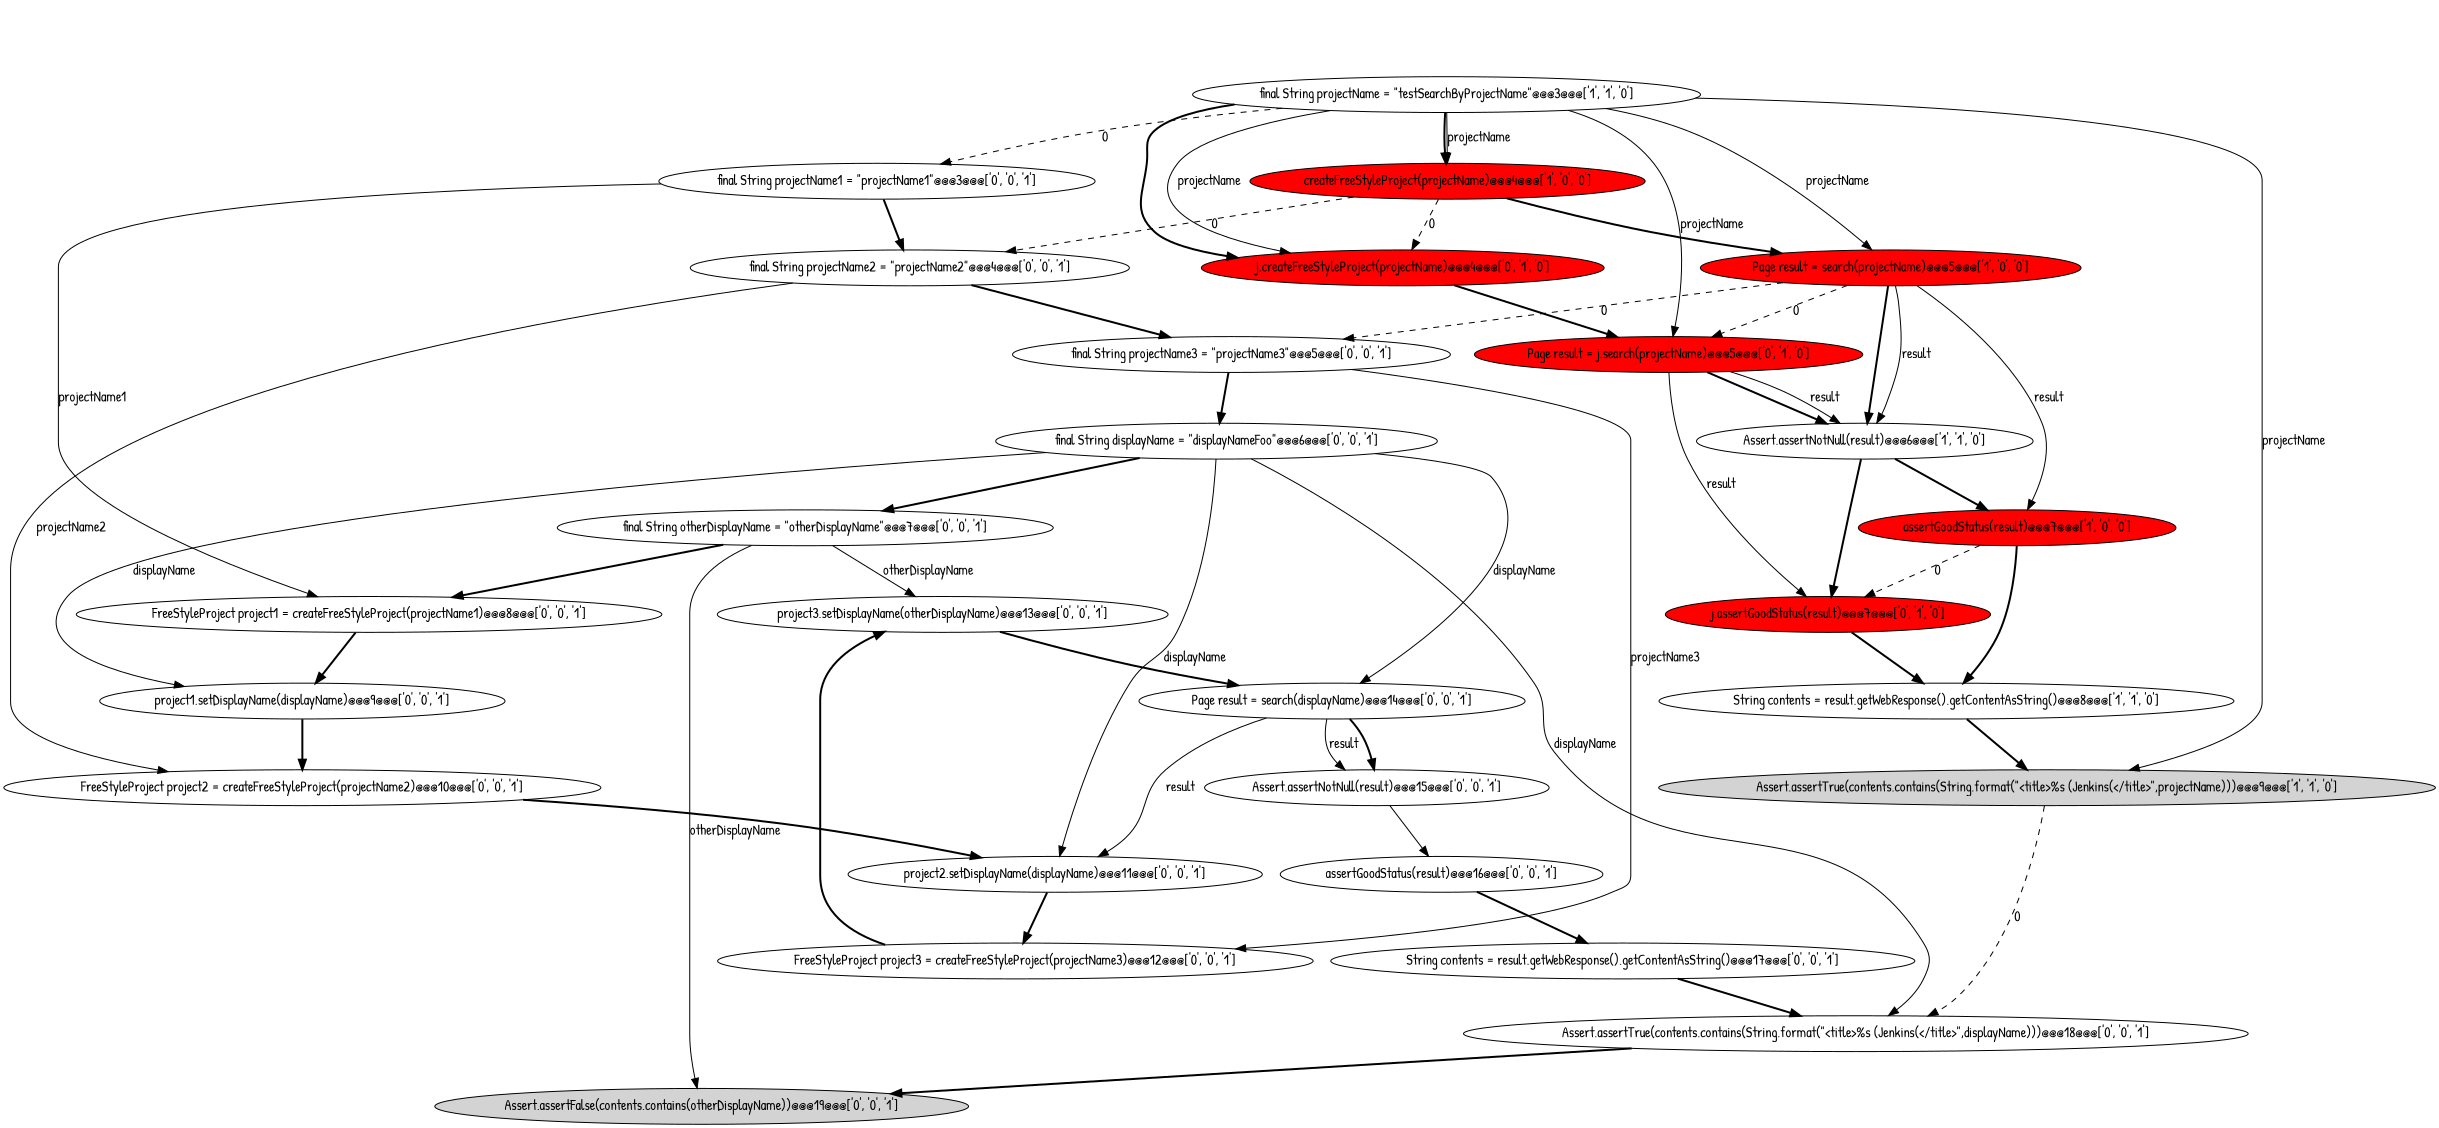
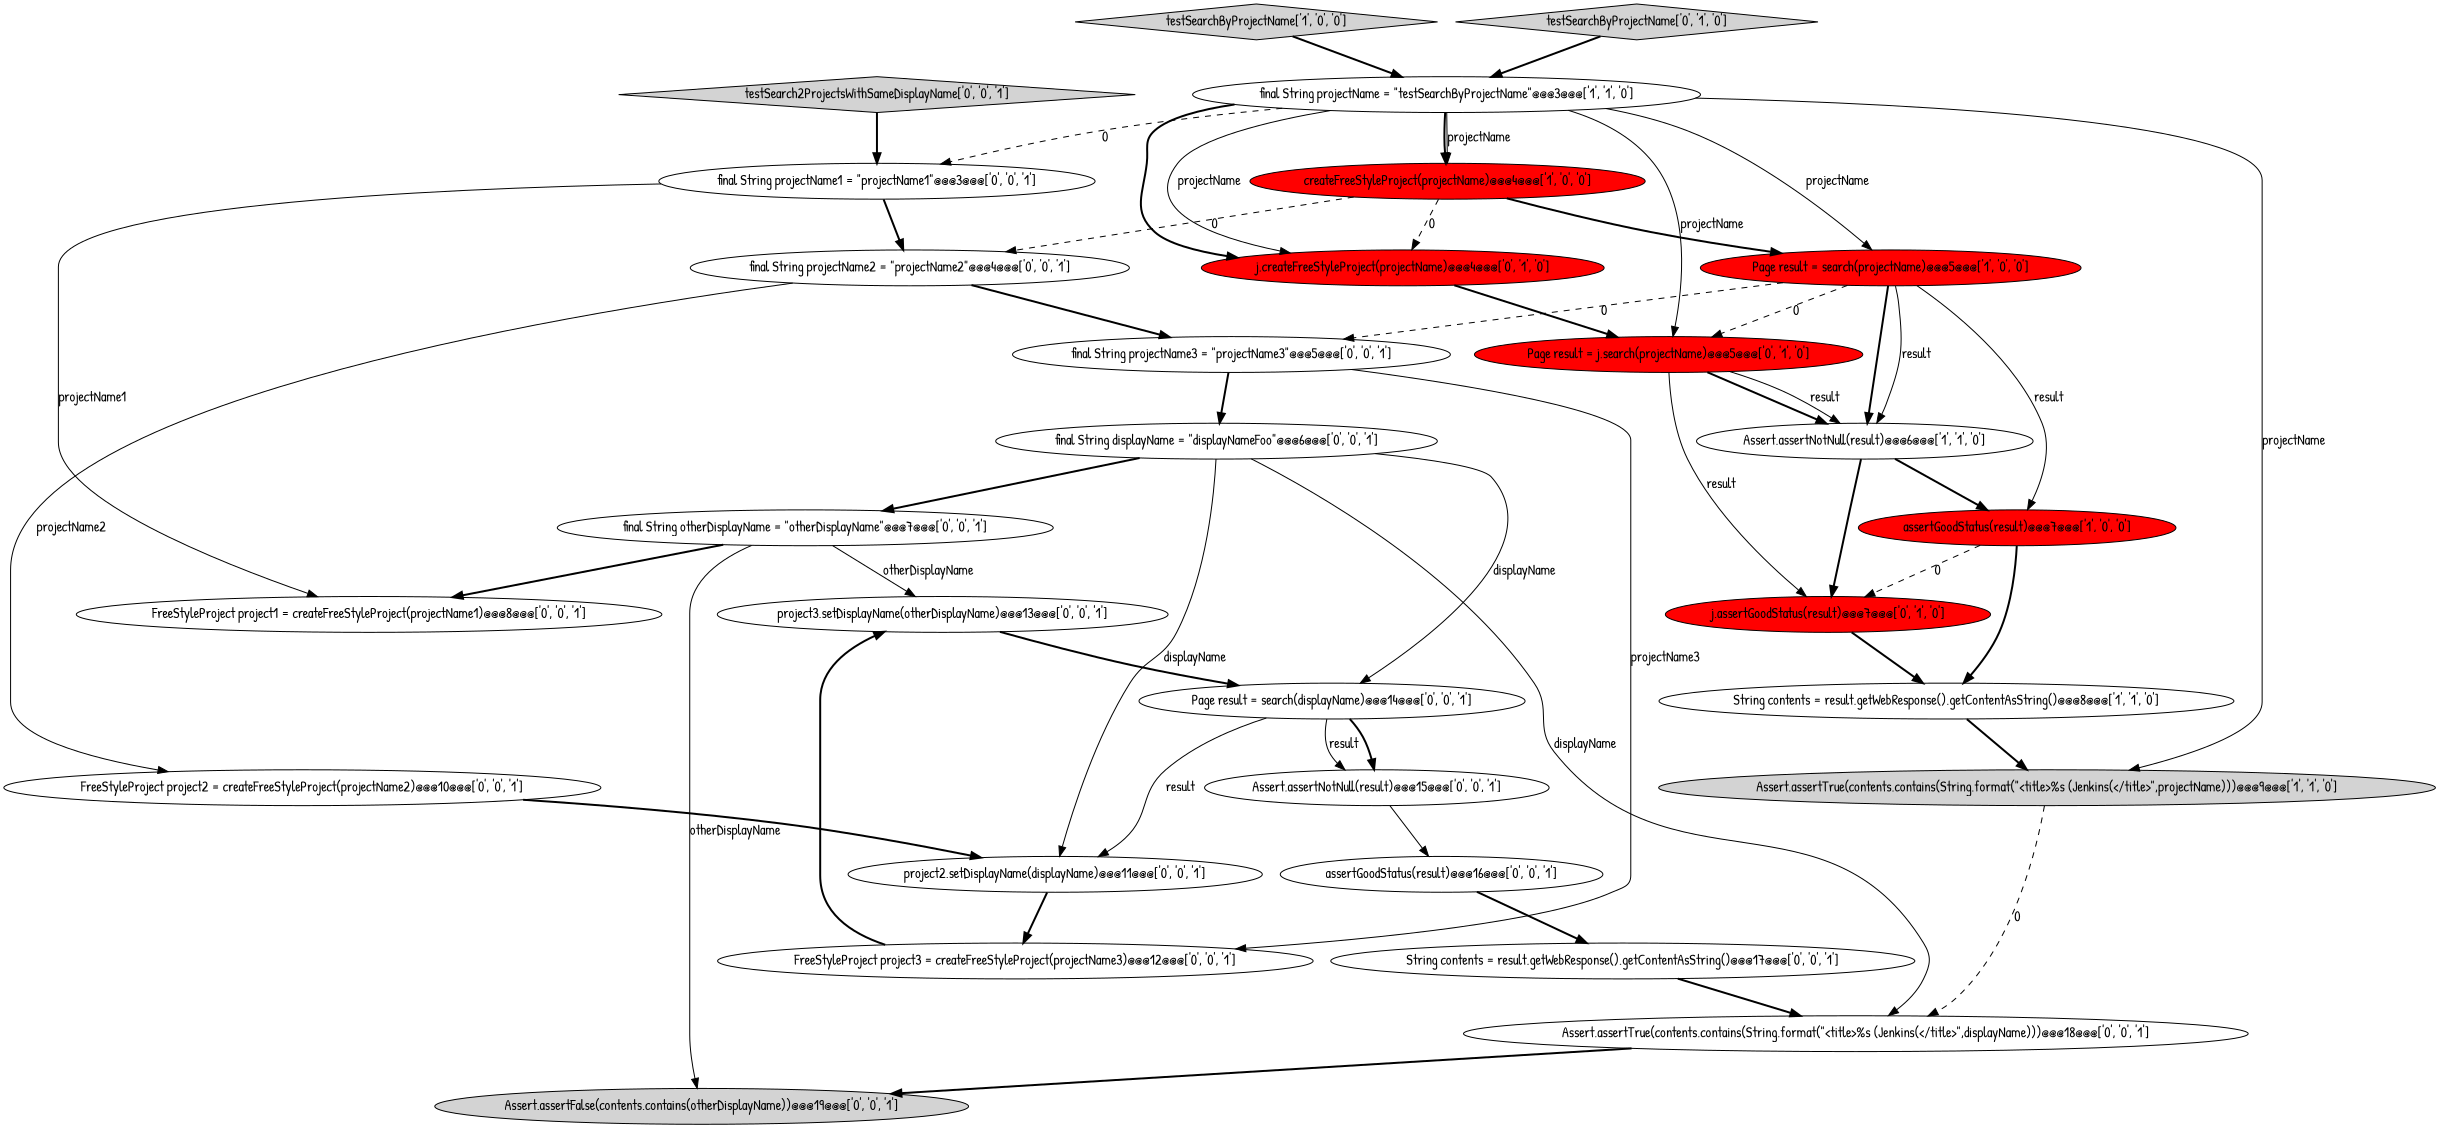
node "testSearchByProjectName['1', '0', '0']": added
node "testSearchByProjectName['0', '1', '0']": added
node "testSearch2ProjectsWithSameDisplayName['0', '0', '1']": added
node "project1.setDisplayName(displayName)@@@9@@@['0', '0', '1']": removed
